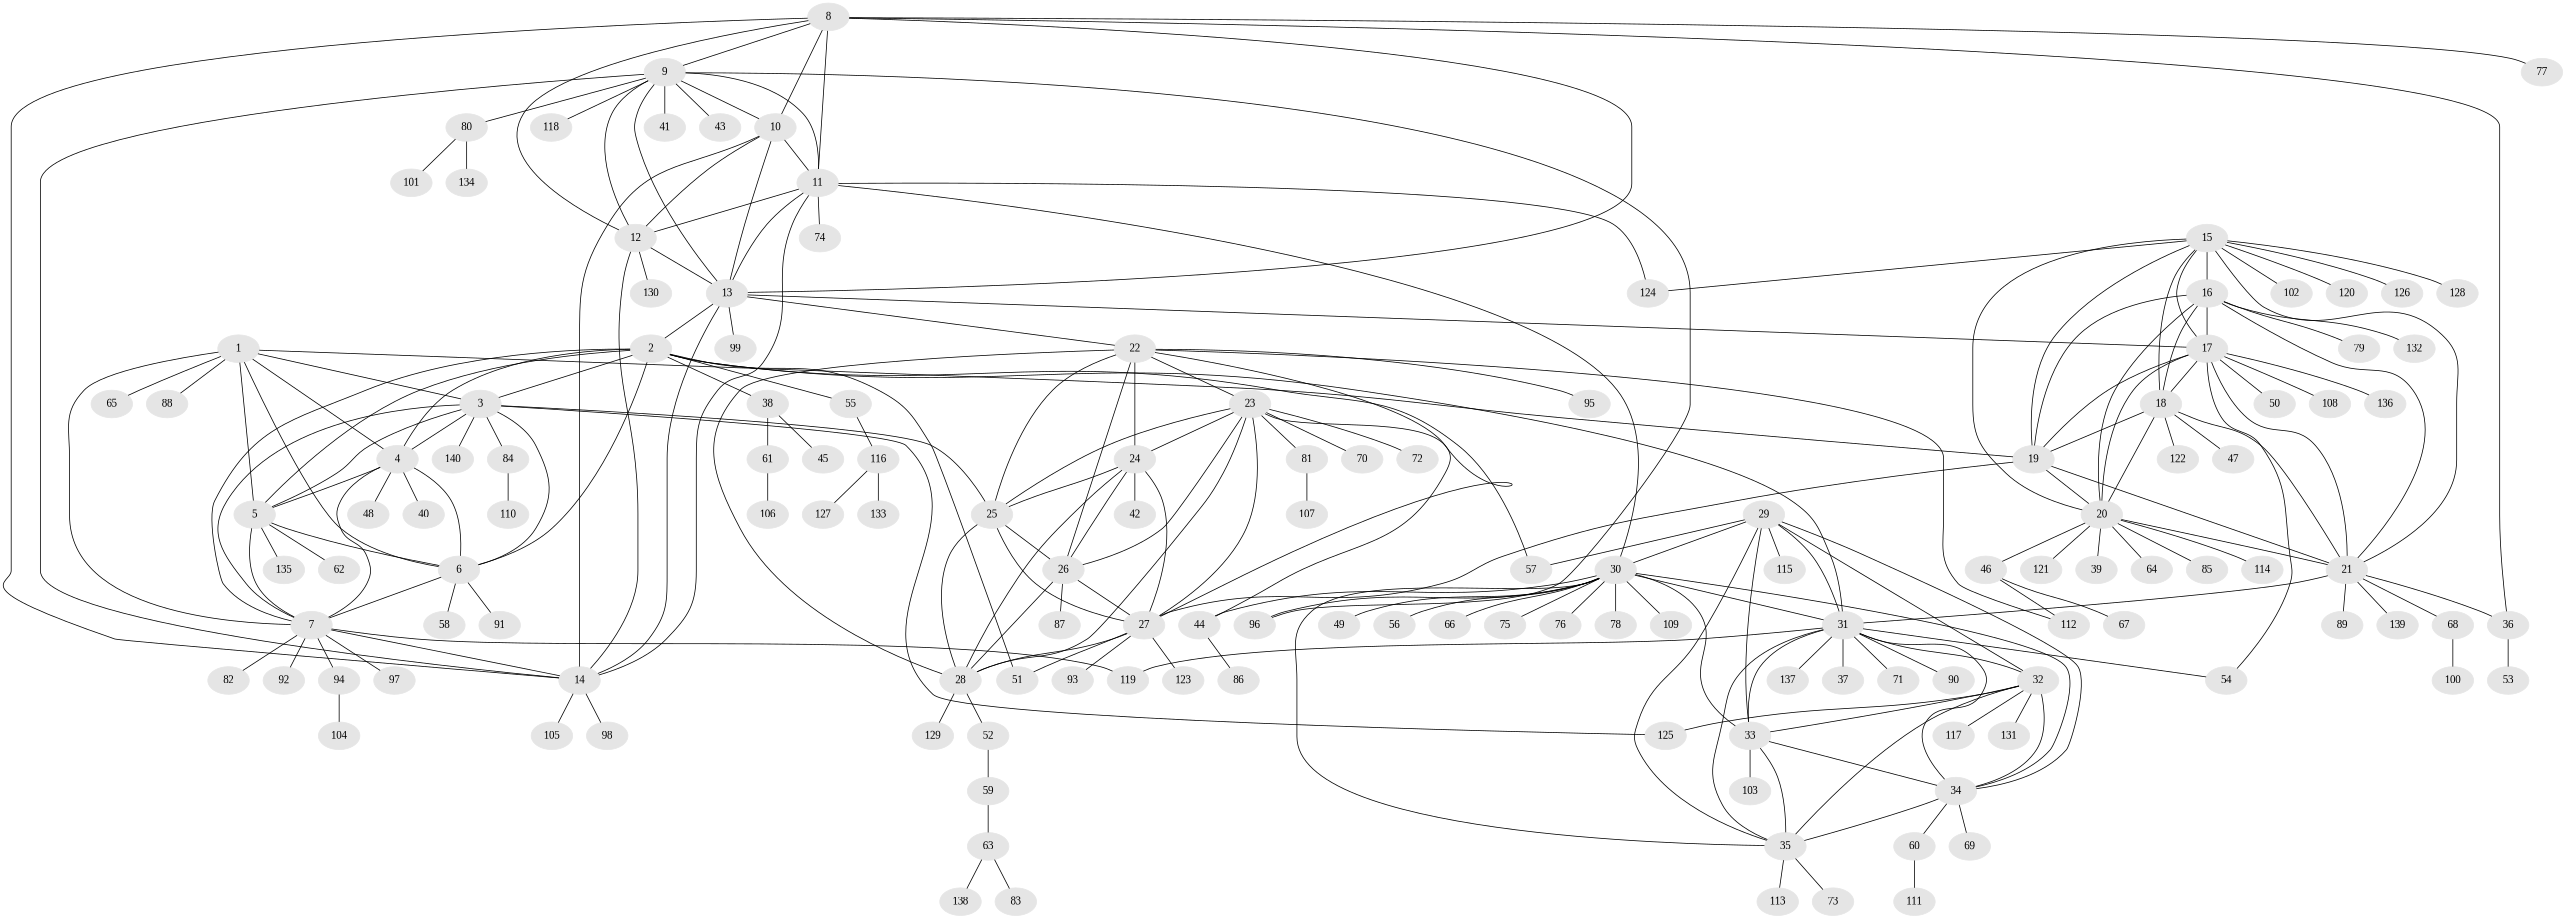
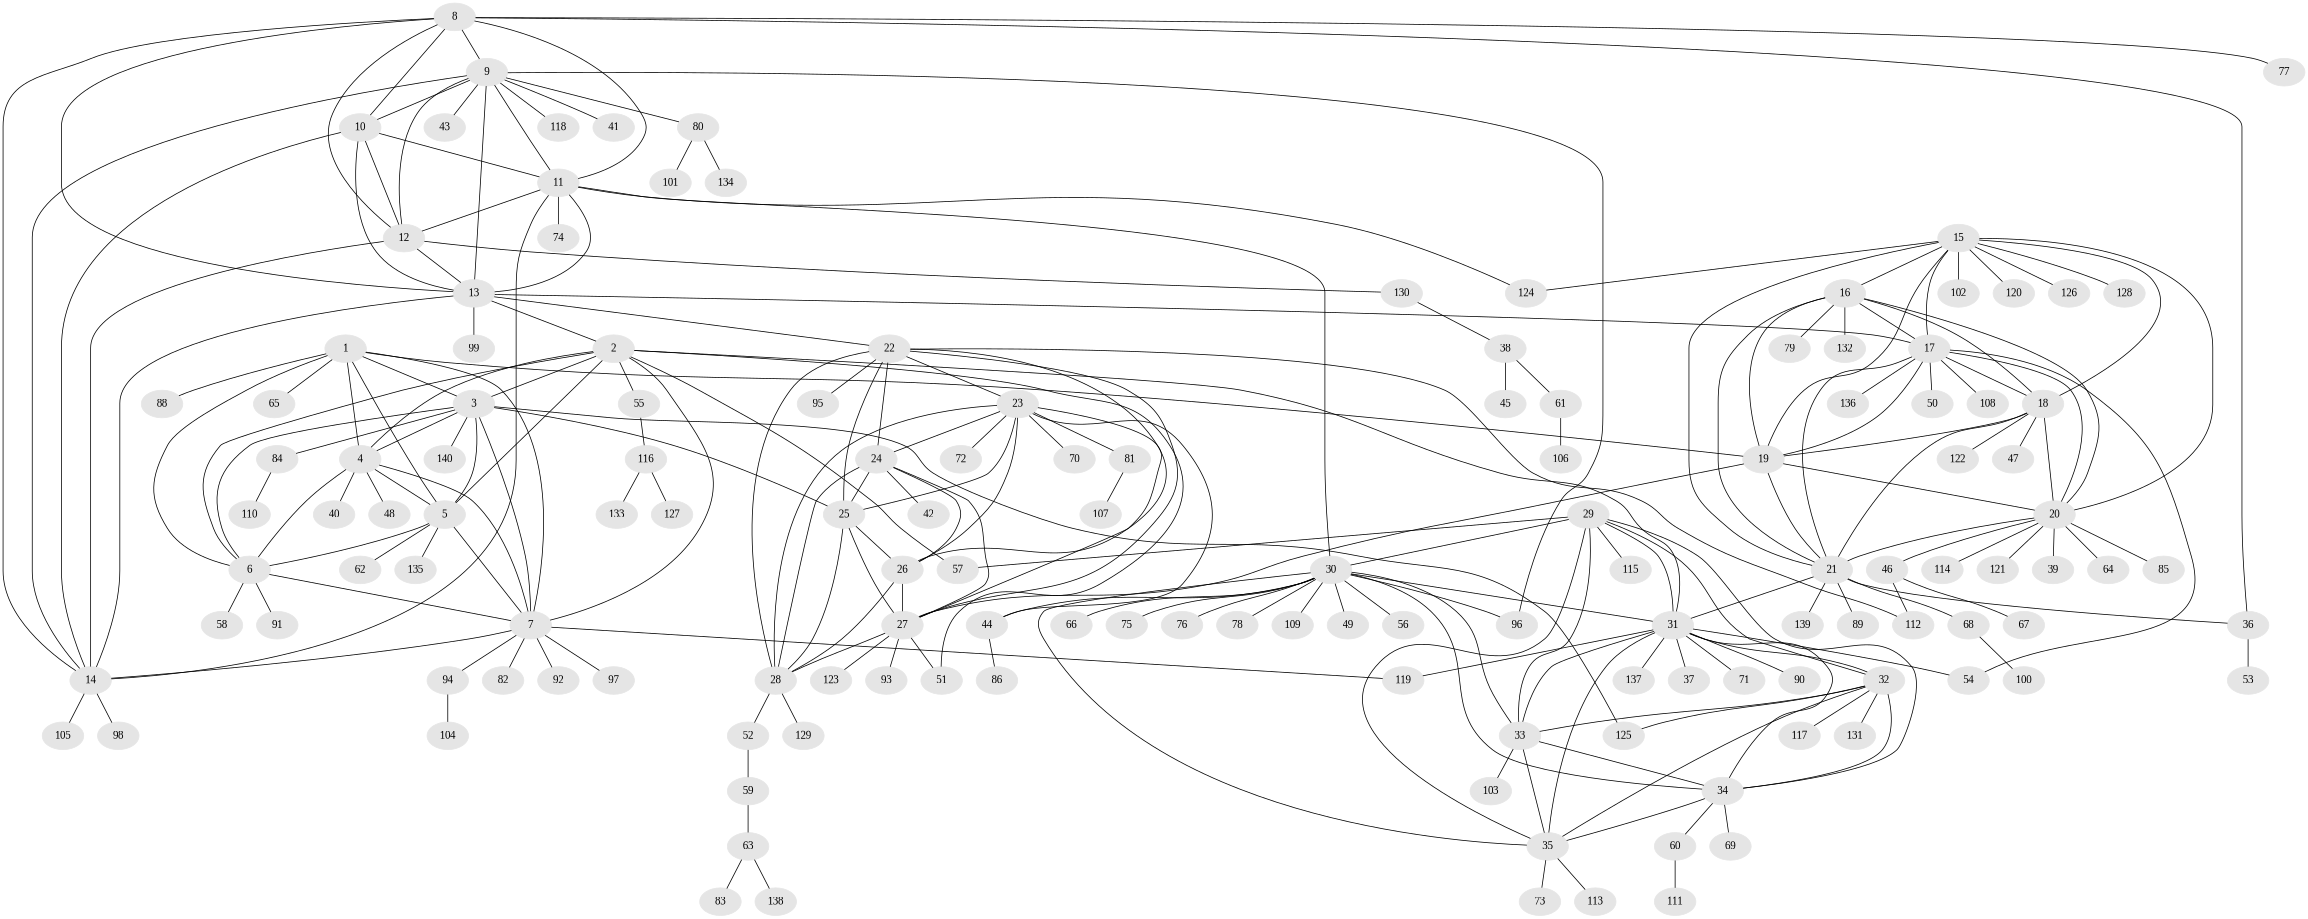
edge "2" -- "38": now "130" -- "38"
node "87": removed
